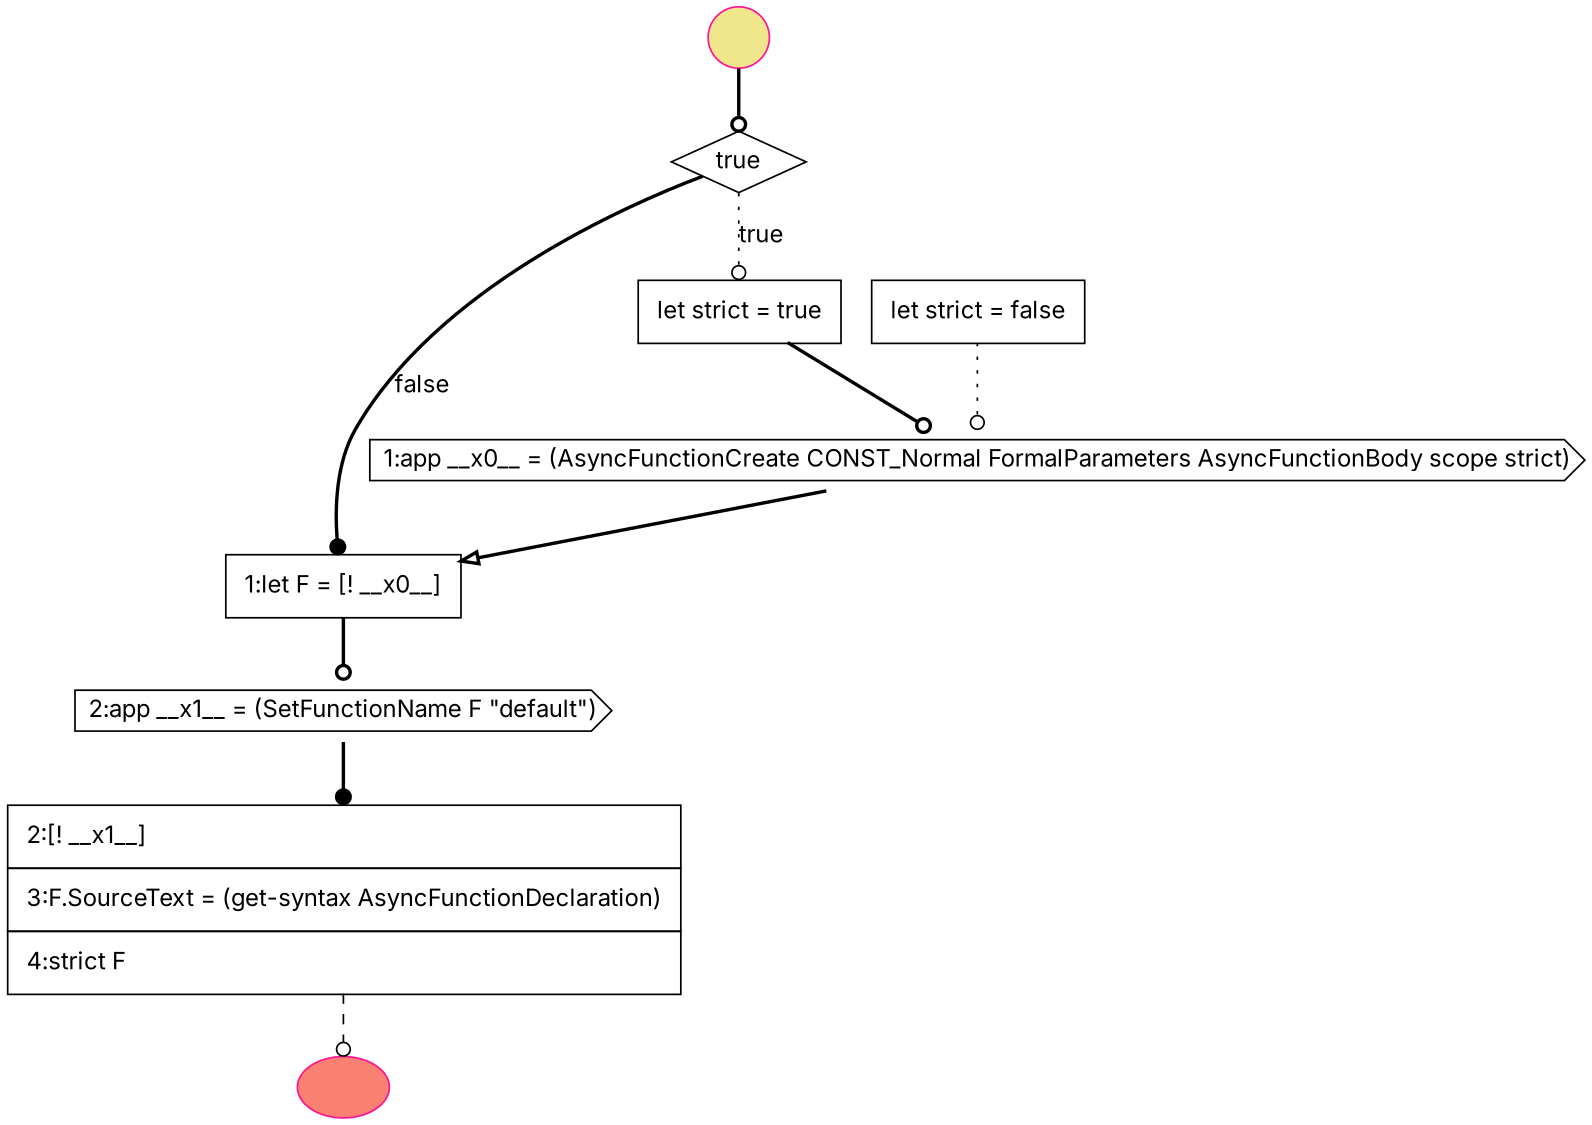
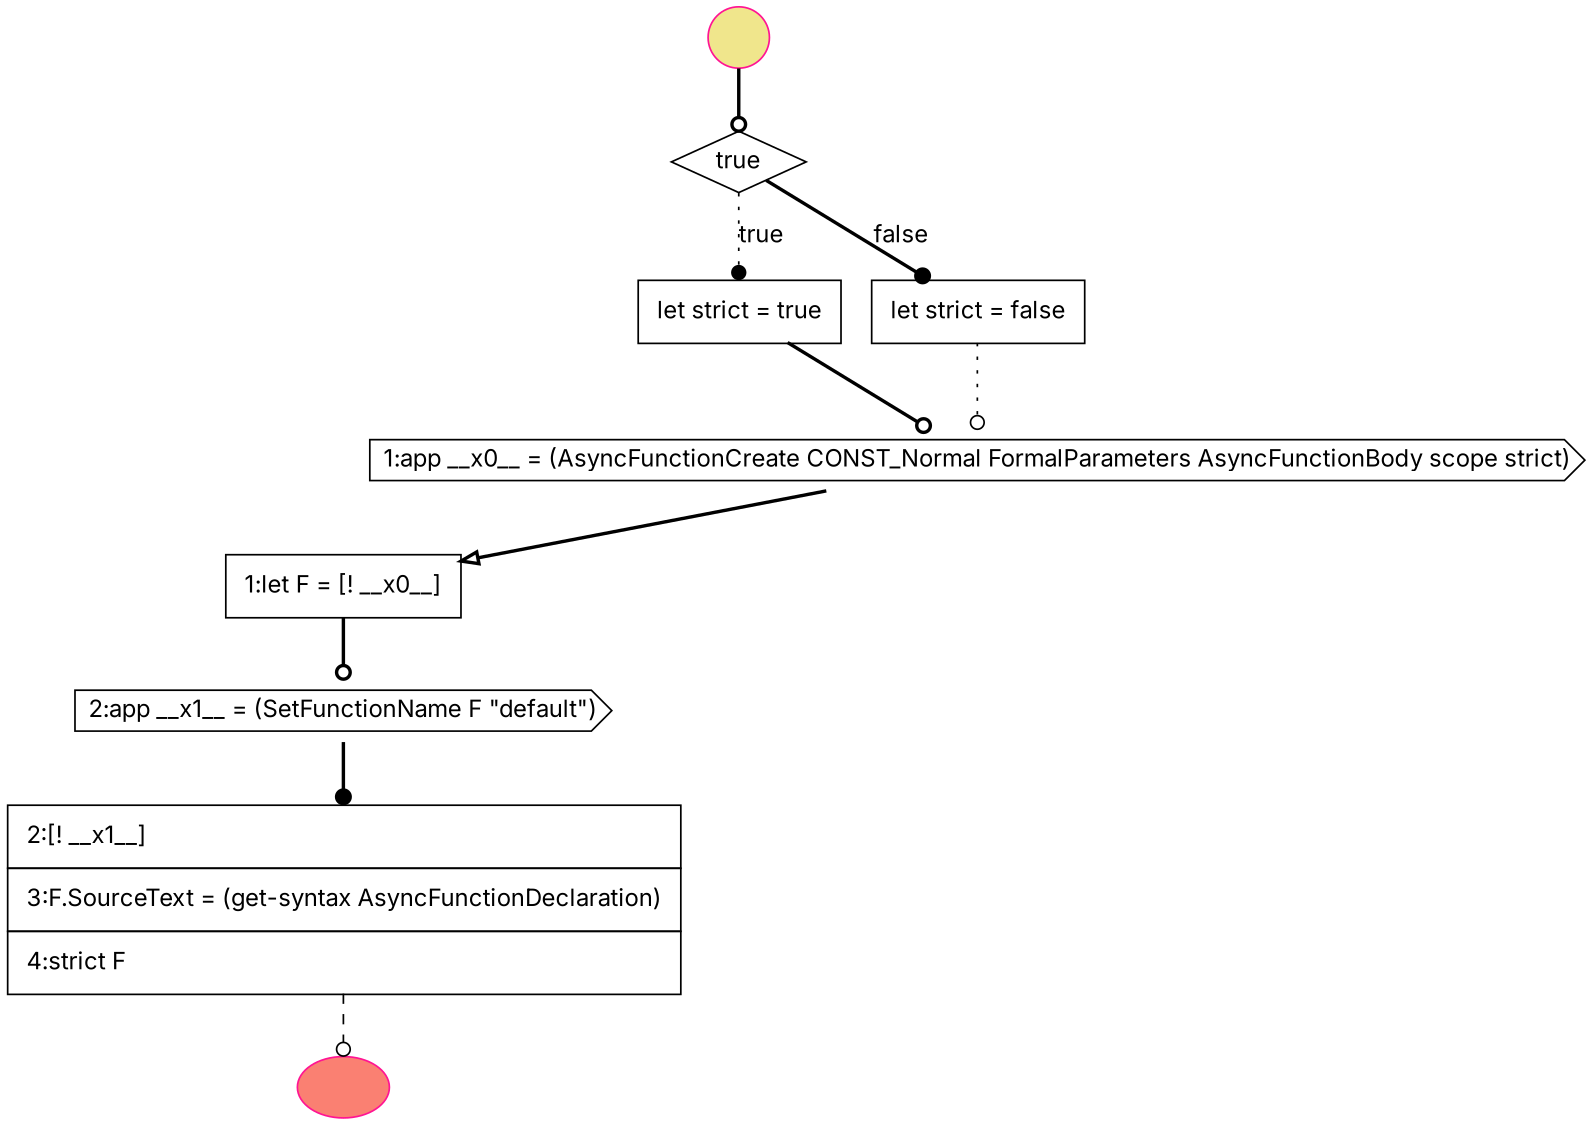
edge "true" -> "let strict = true": arrowhead odot -> dot
edge "true" -> "1:let F = [! __x0__]": now "true" -> "let strict = false"
